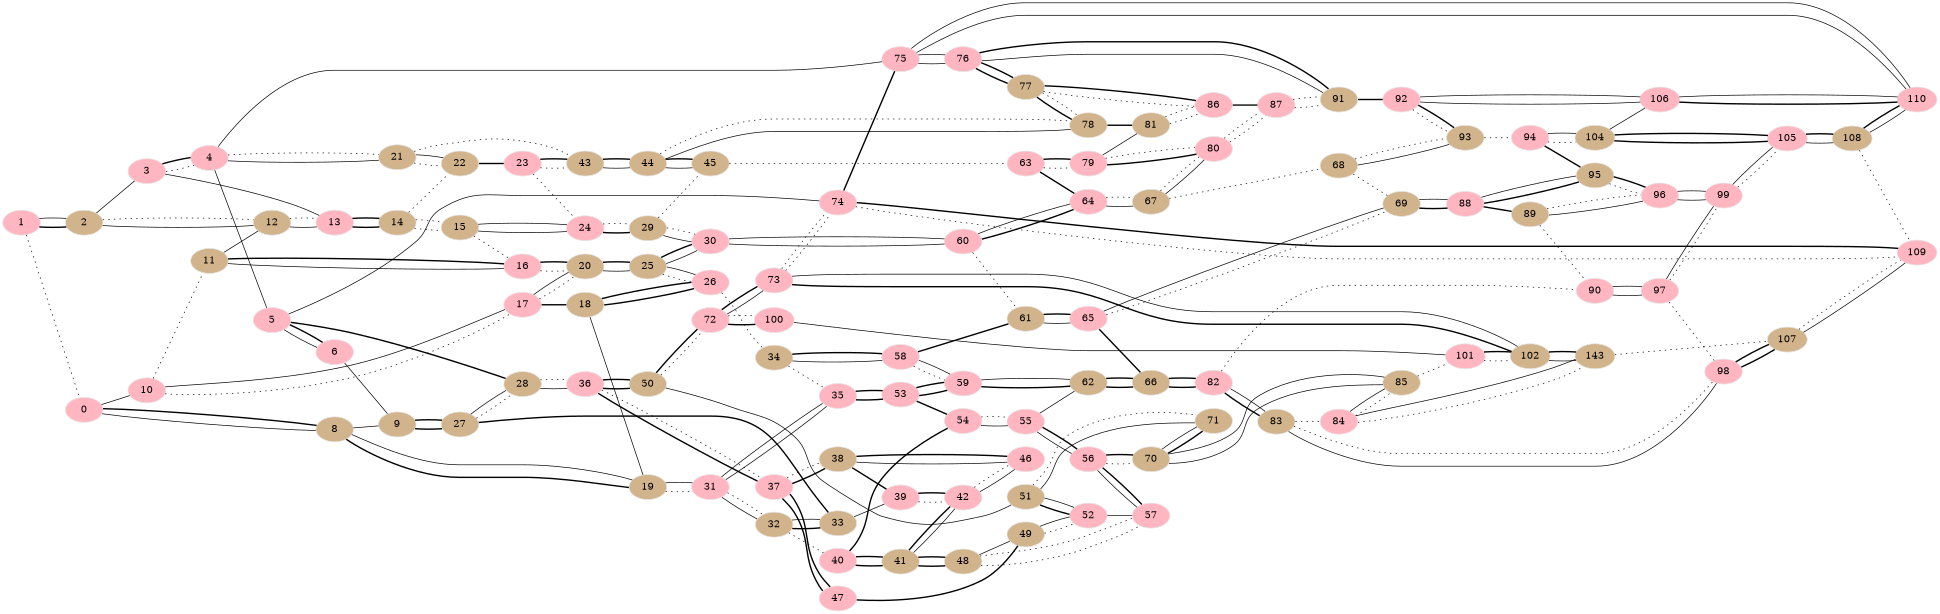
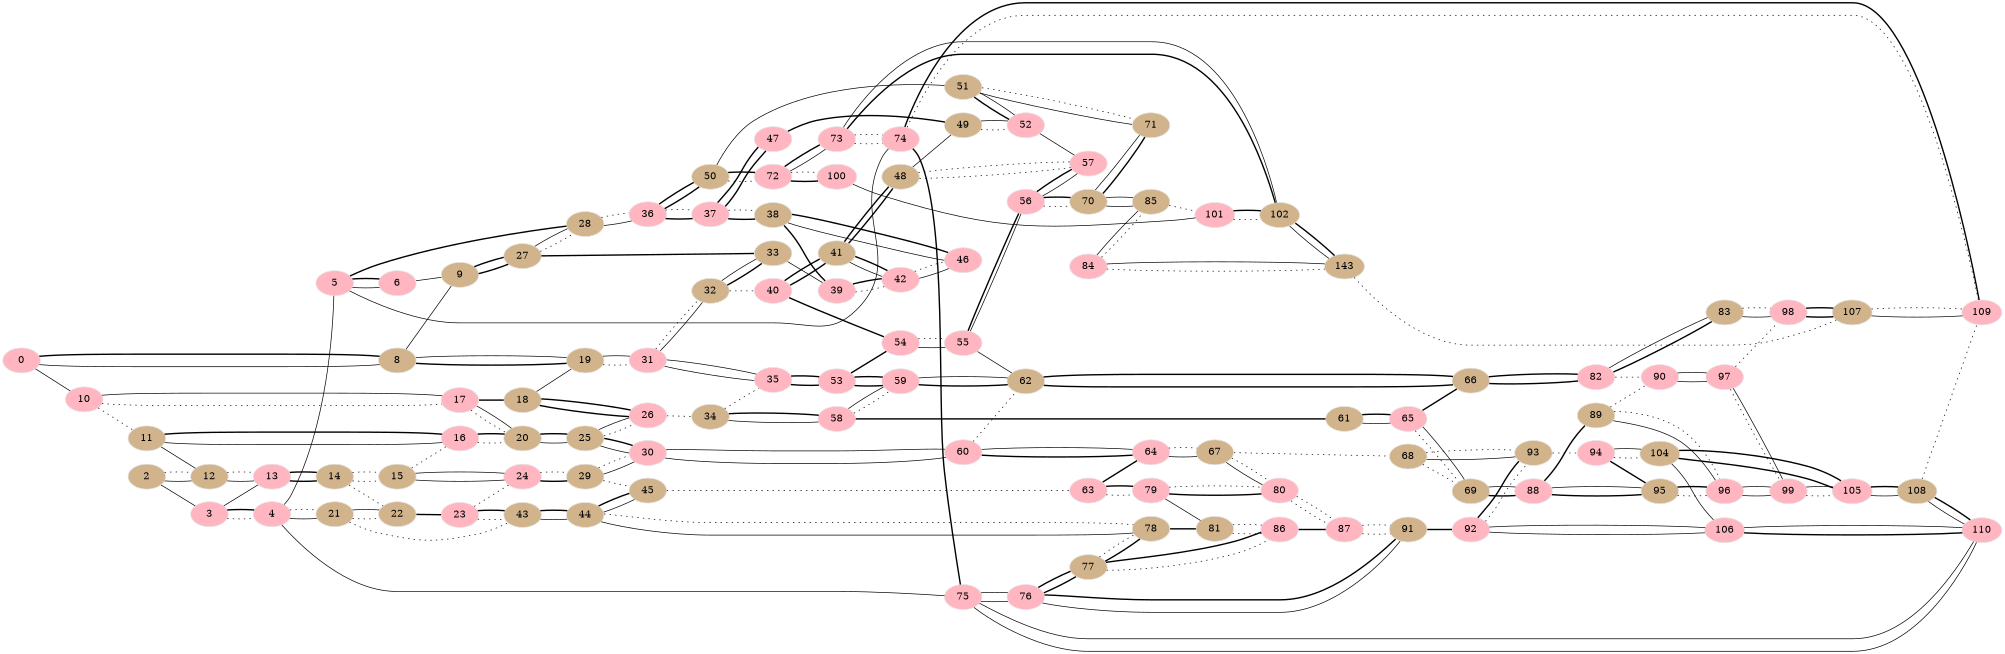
node "1": removed
edge "60" -- "61": now "60" -- "62"
edge "83" -- "84": removed
